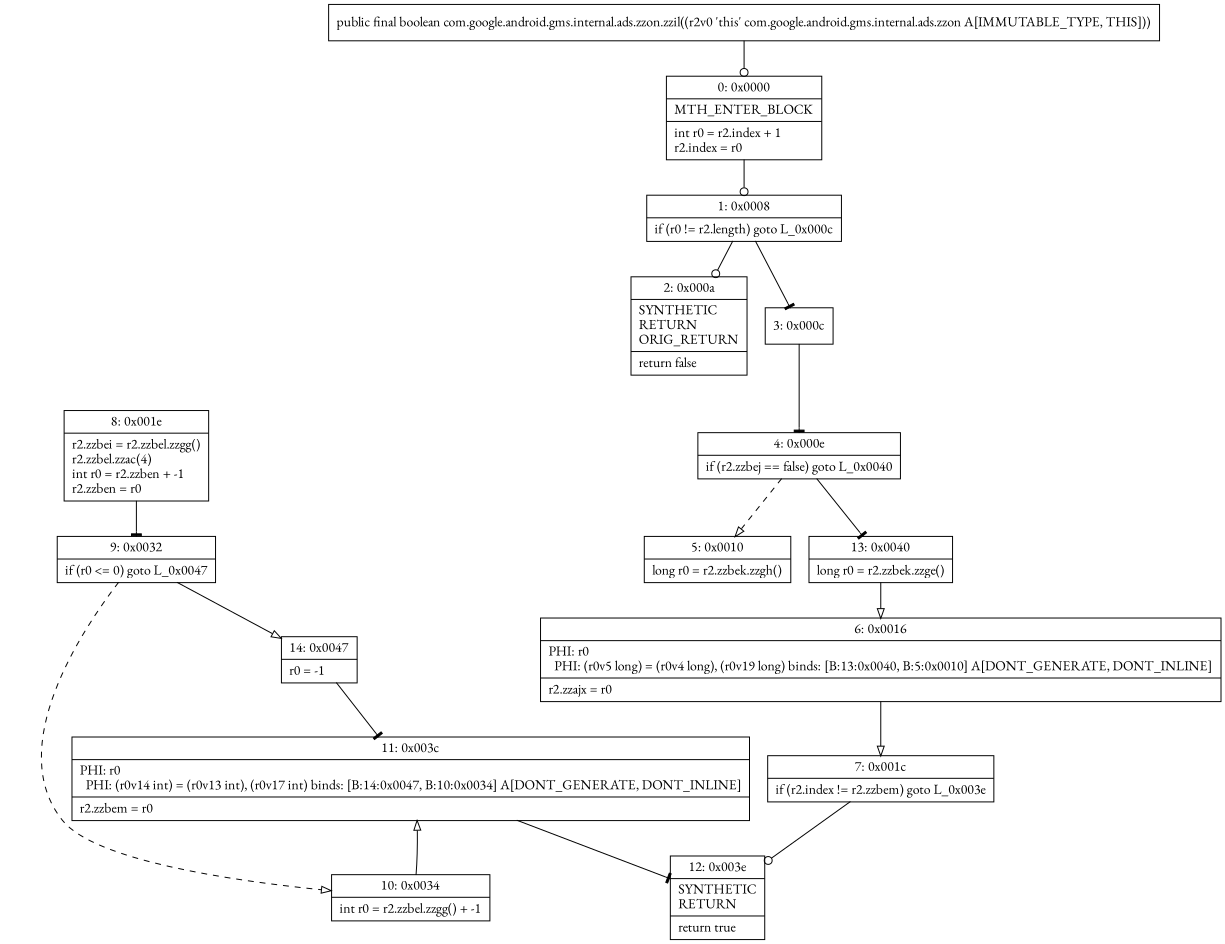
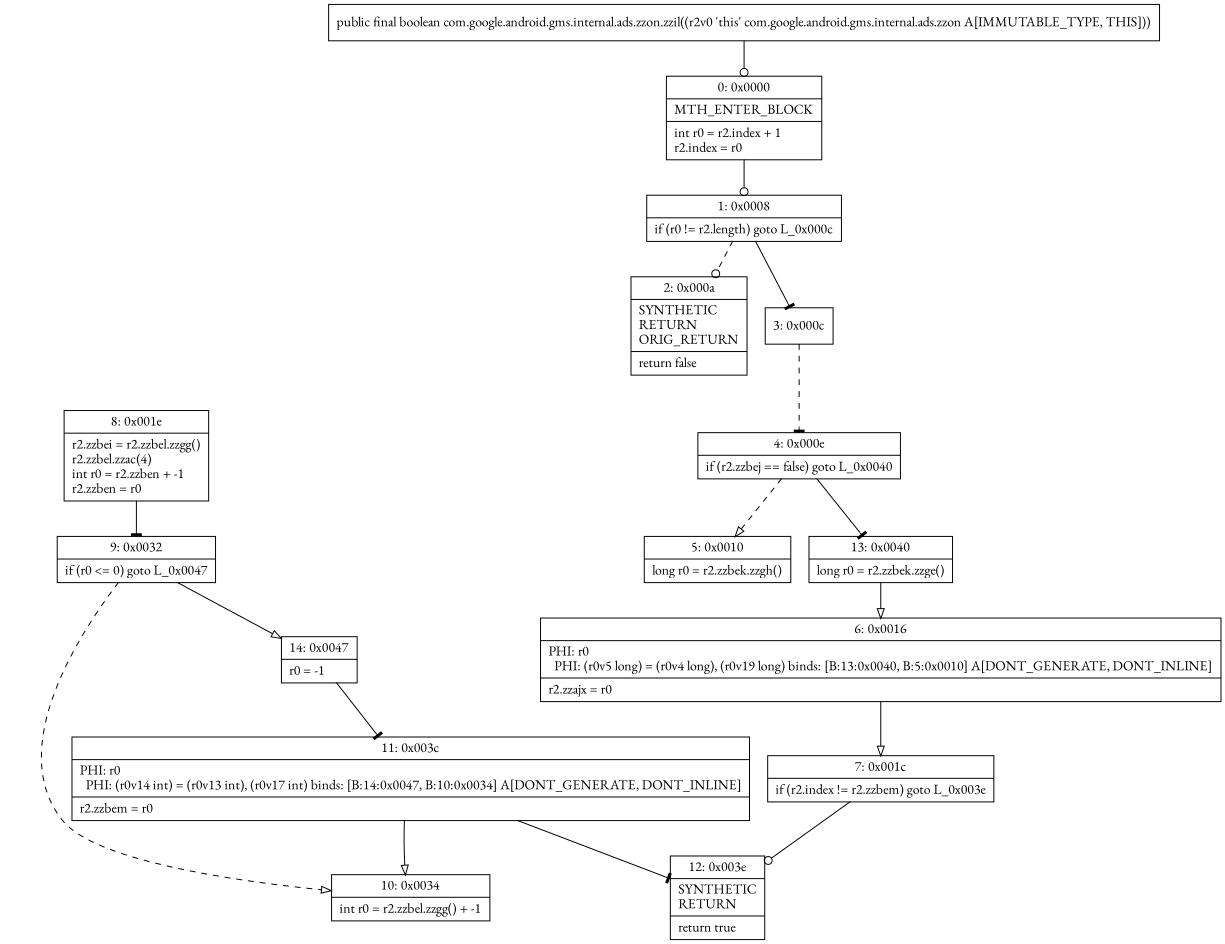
edge "1: 0x0008" -> "2: 0x000a": style solid -> dashed
edge "3: 0x000c" -> "4: 0x000e": style solid -> dashed
edge "10: 0x0034" -> "11: 0x003c": reversed
